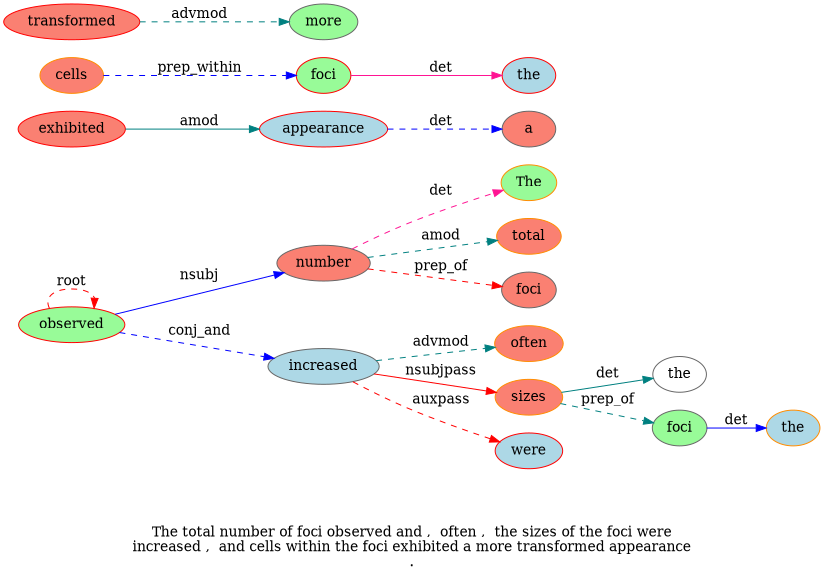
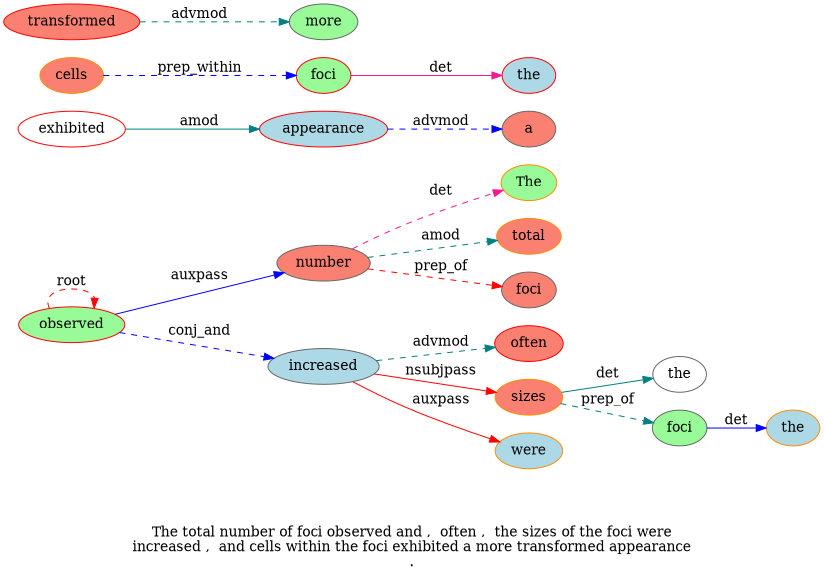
edge "appearance" -> "a": label "det" -> "advmod"
node "exhibited": fillcolor salmon -> white
edge "observed" -> "number": label "nsubj" -> "auxpass"
node "often": color darkorange -> red
edge "increased" -> "were": style dashed -> solid
node "were": color red -> darkorange
